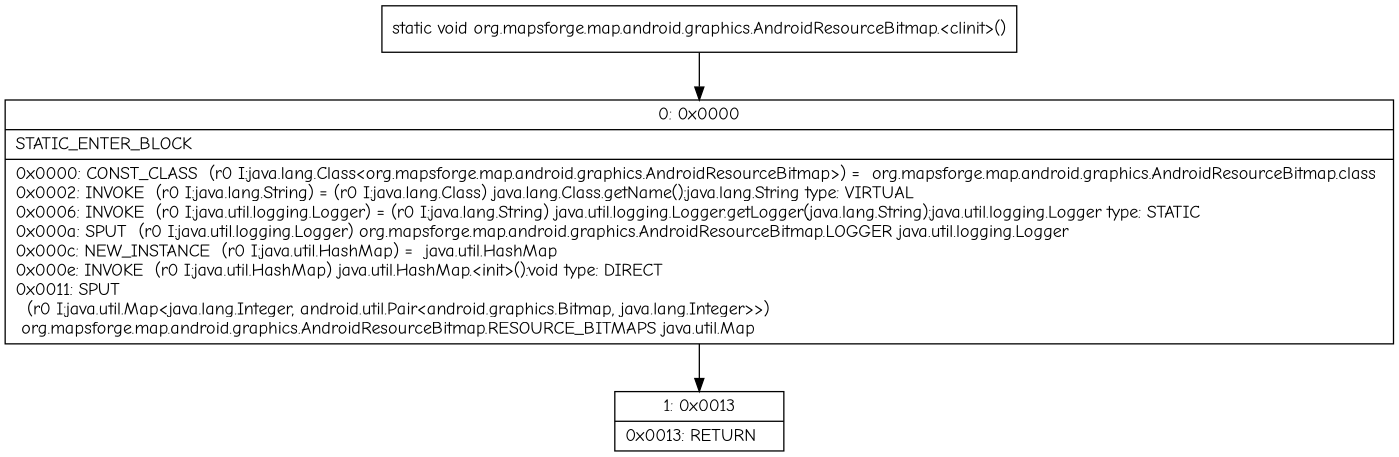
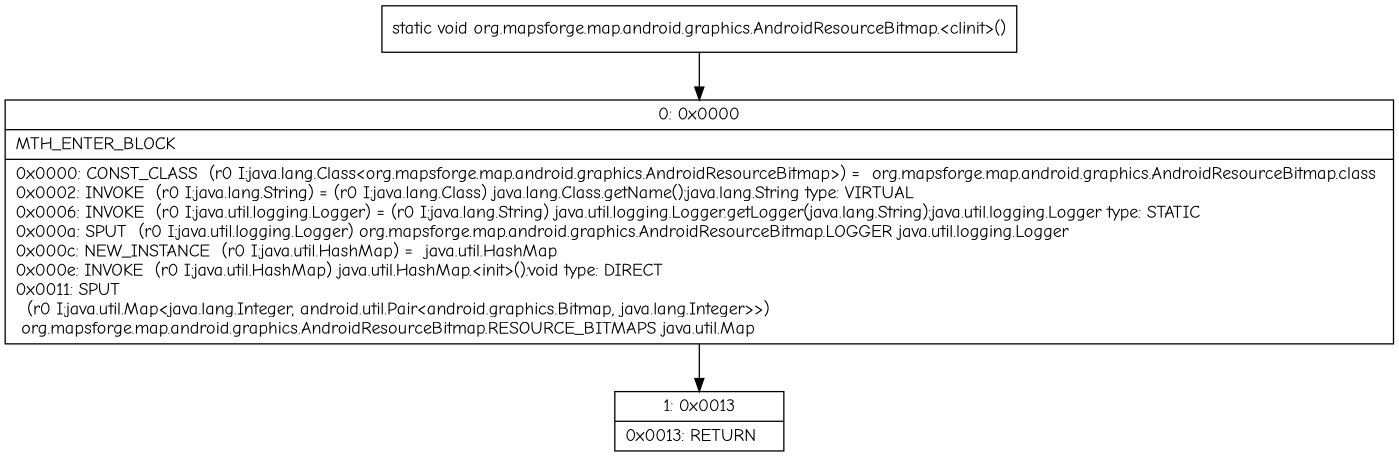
node "0: 0x0000": text "STATIC_ENTER_BLOCK" -> "MTH_ENTER_BLOCK"
